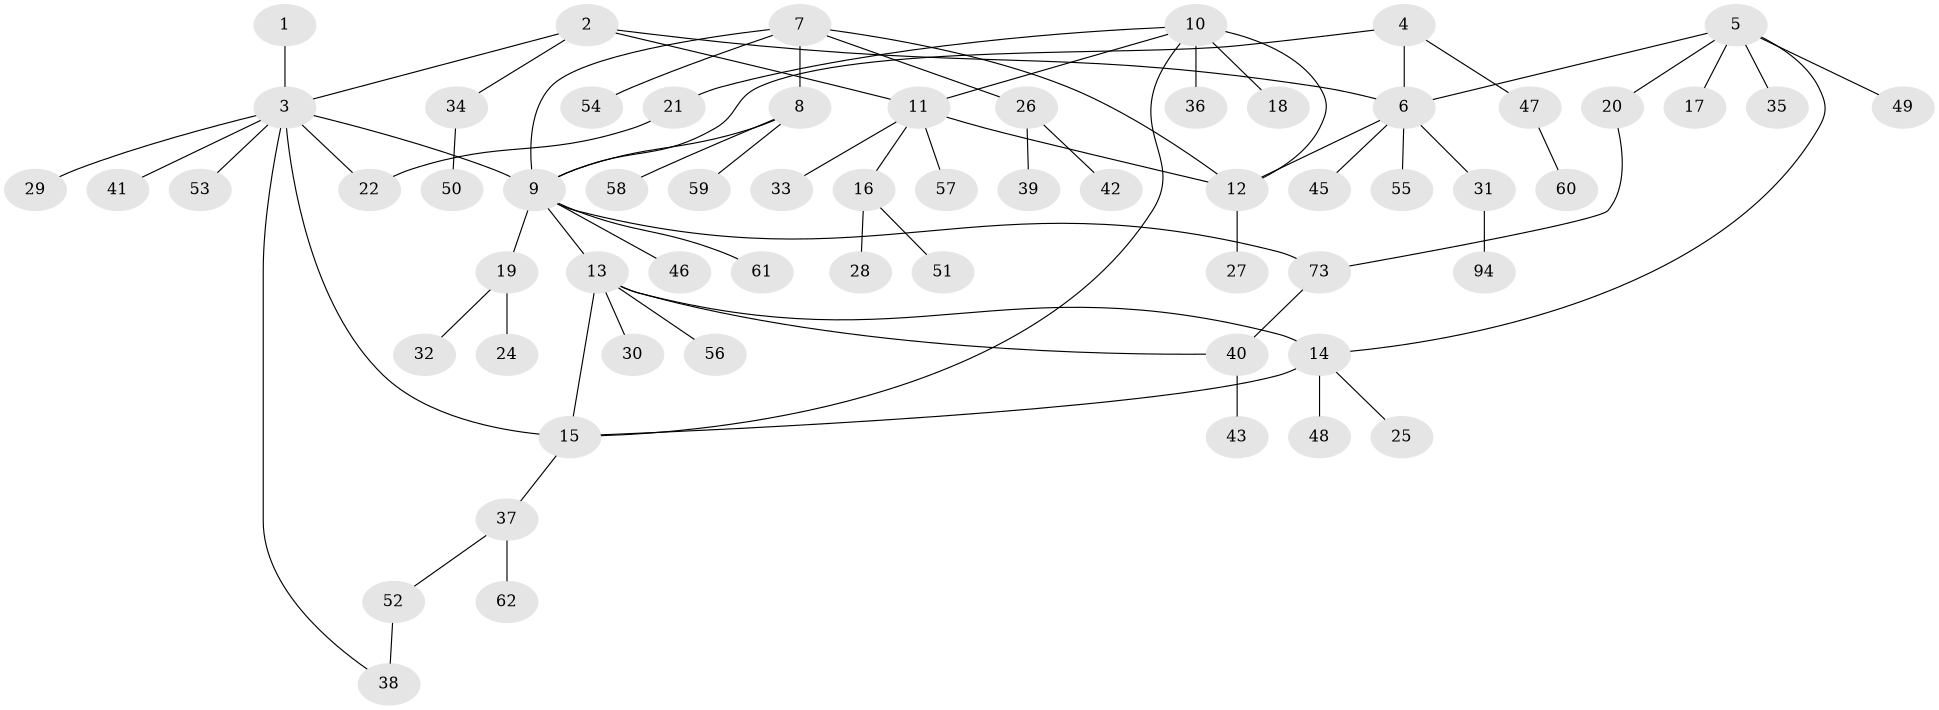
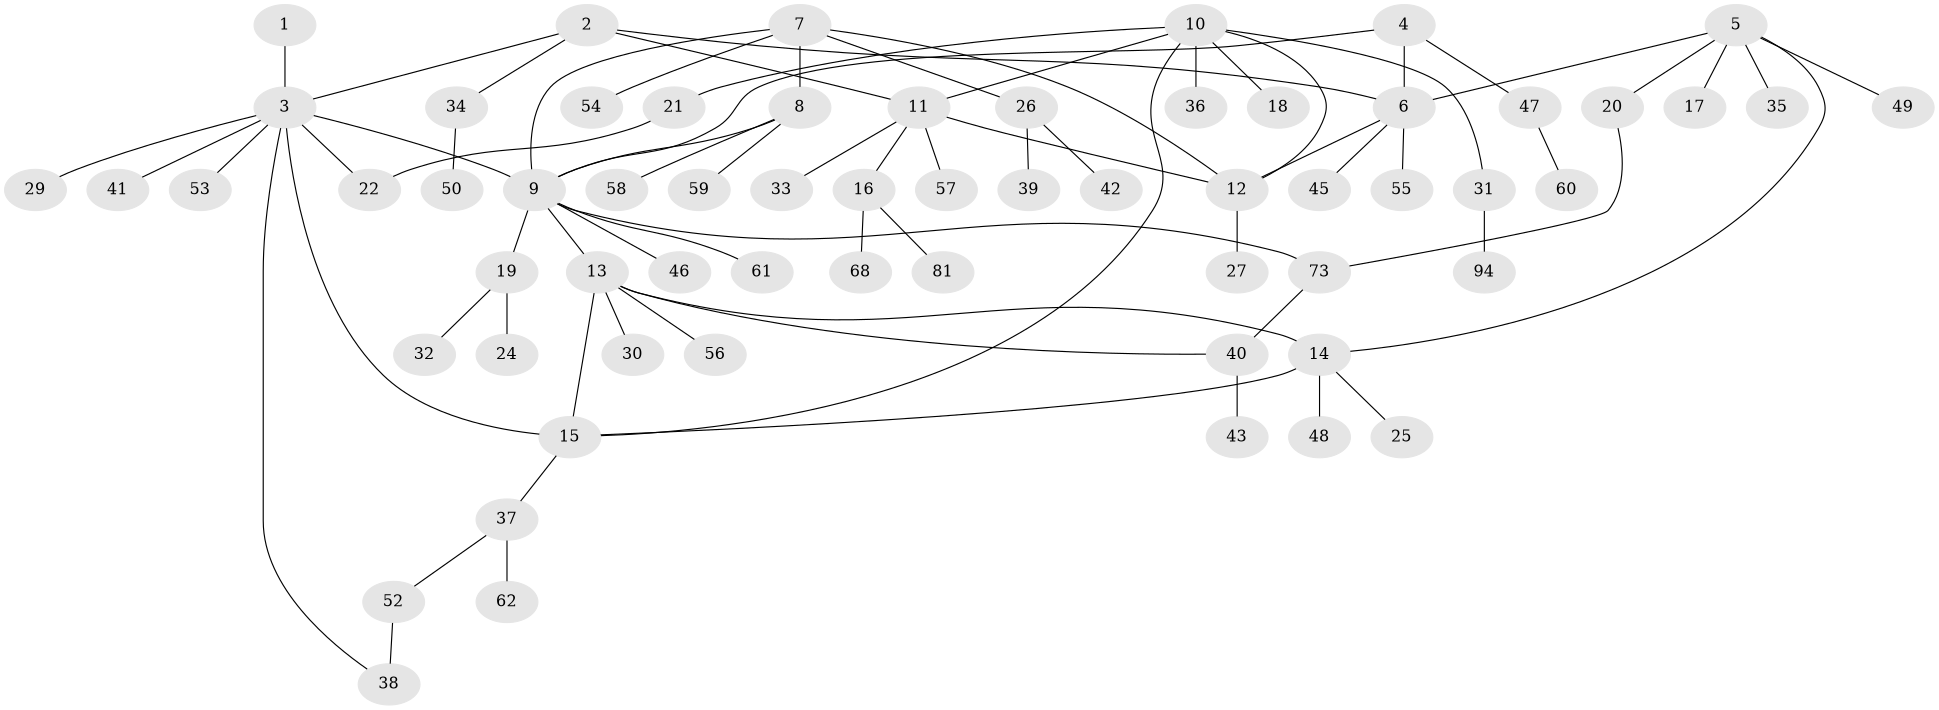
edge "6" -- "31": now "10" -- "31"
node "28": label "28" -> "68"
node "51": label "51" -> "81"
